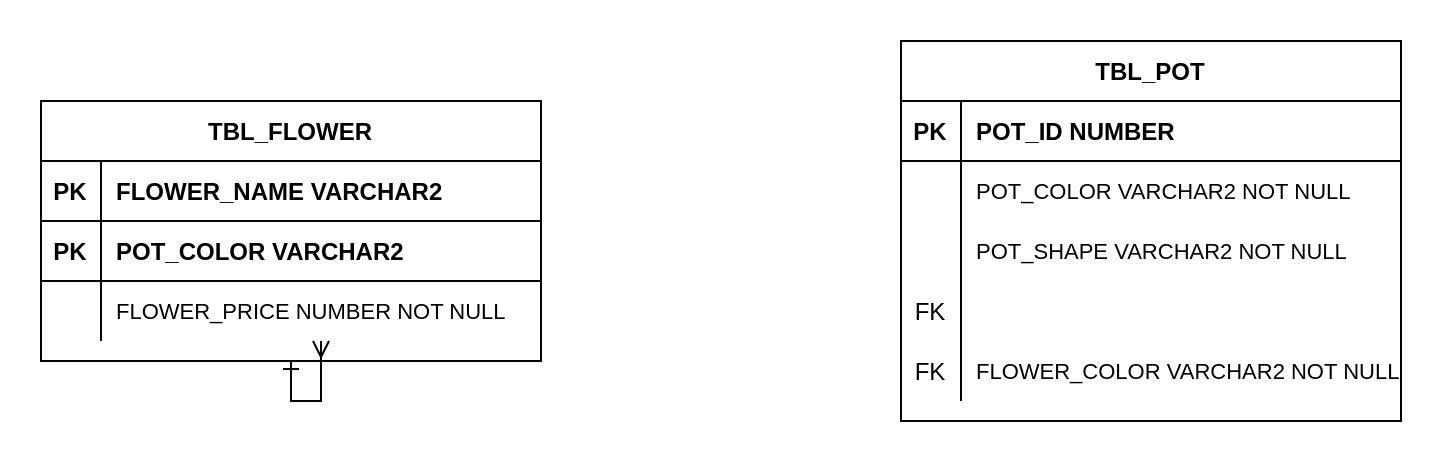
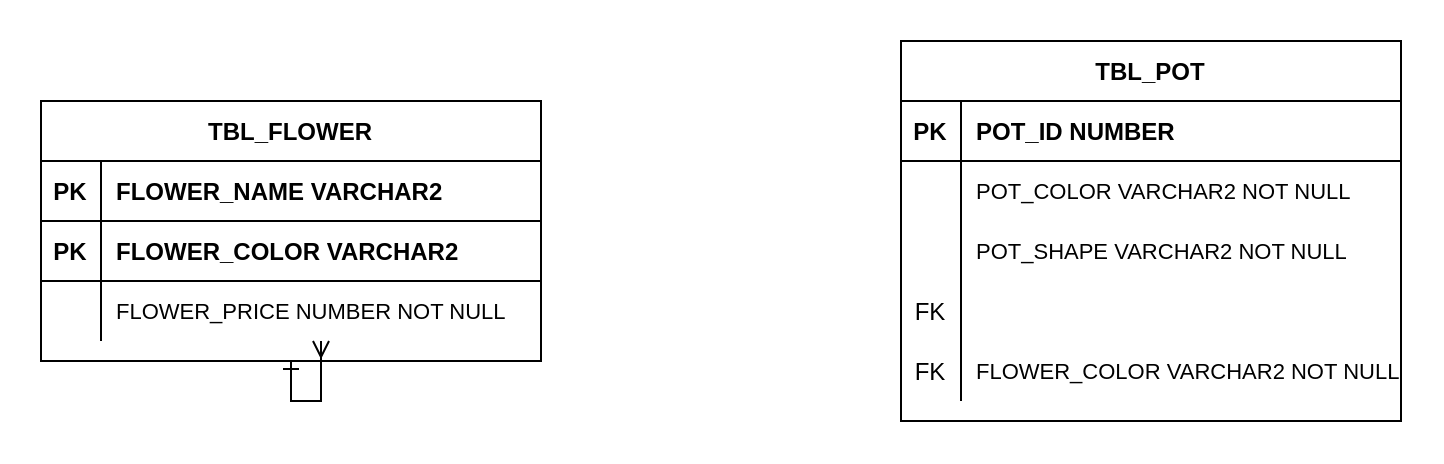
node "POT_COLOR VARCHAR2": label "POT_COLOR VARCHAR2" -> "FLOWER_COLOR VARCHAR2"
